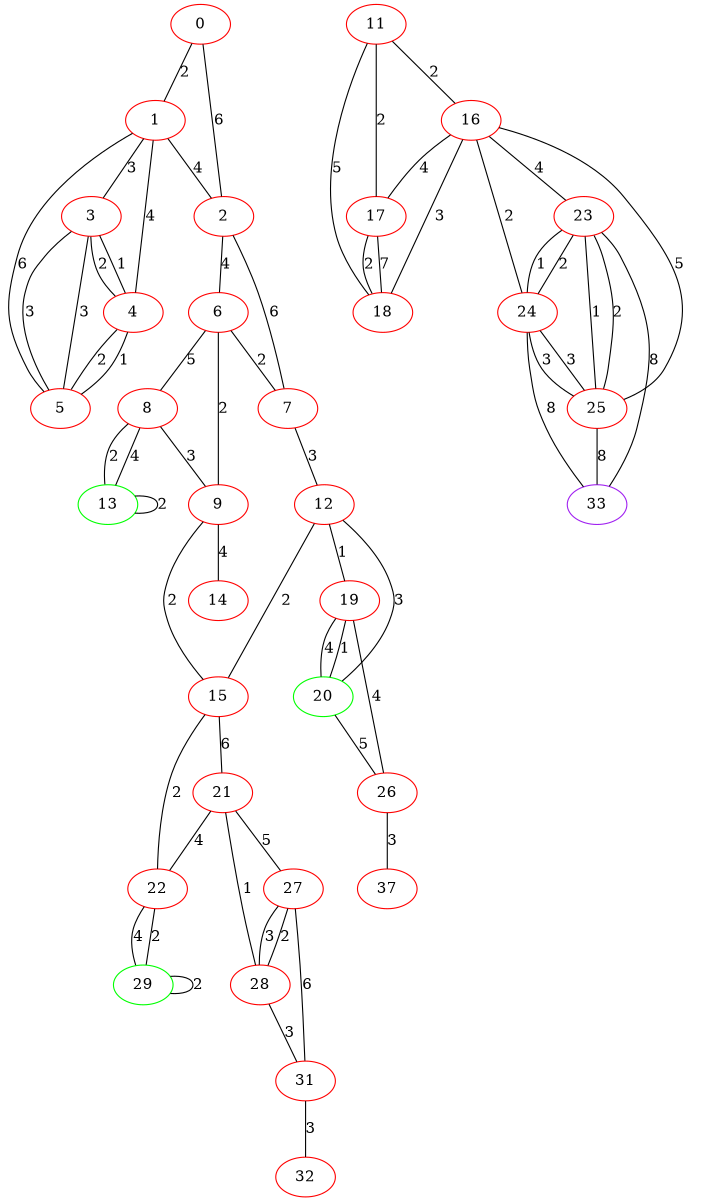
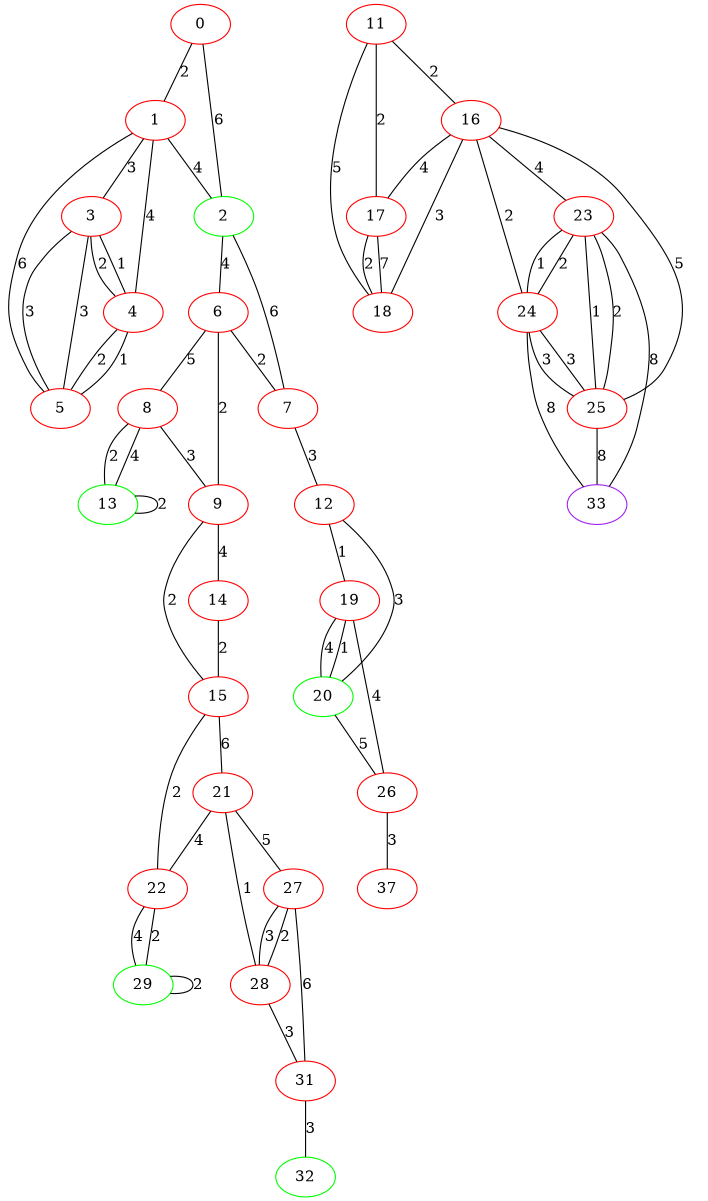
node "2": color red -> green
edge "12" -- "15": now "14" -- "15"
node "32": color red -> green
